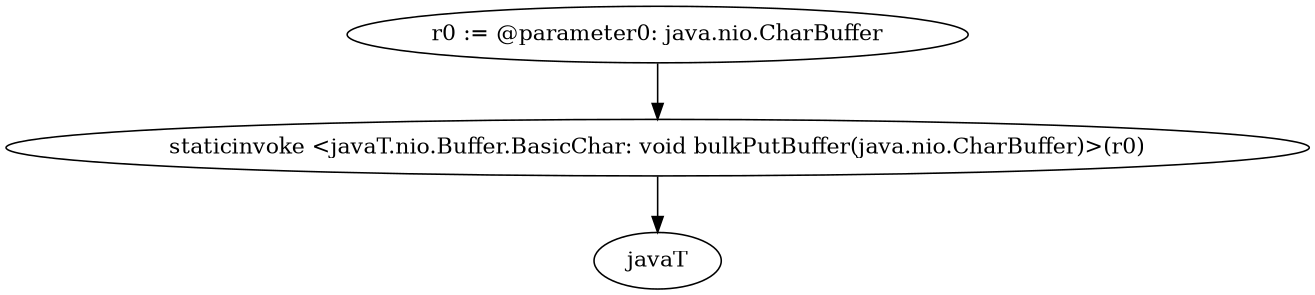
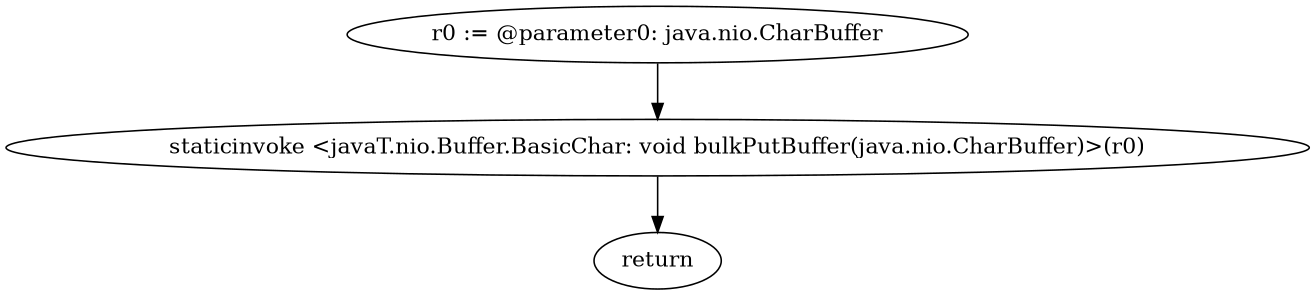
node "javaT": label "javaT" -> "return"
